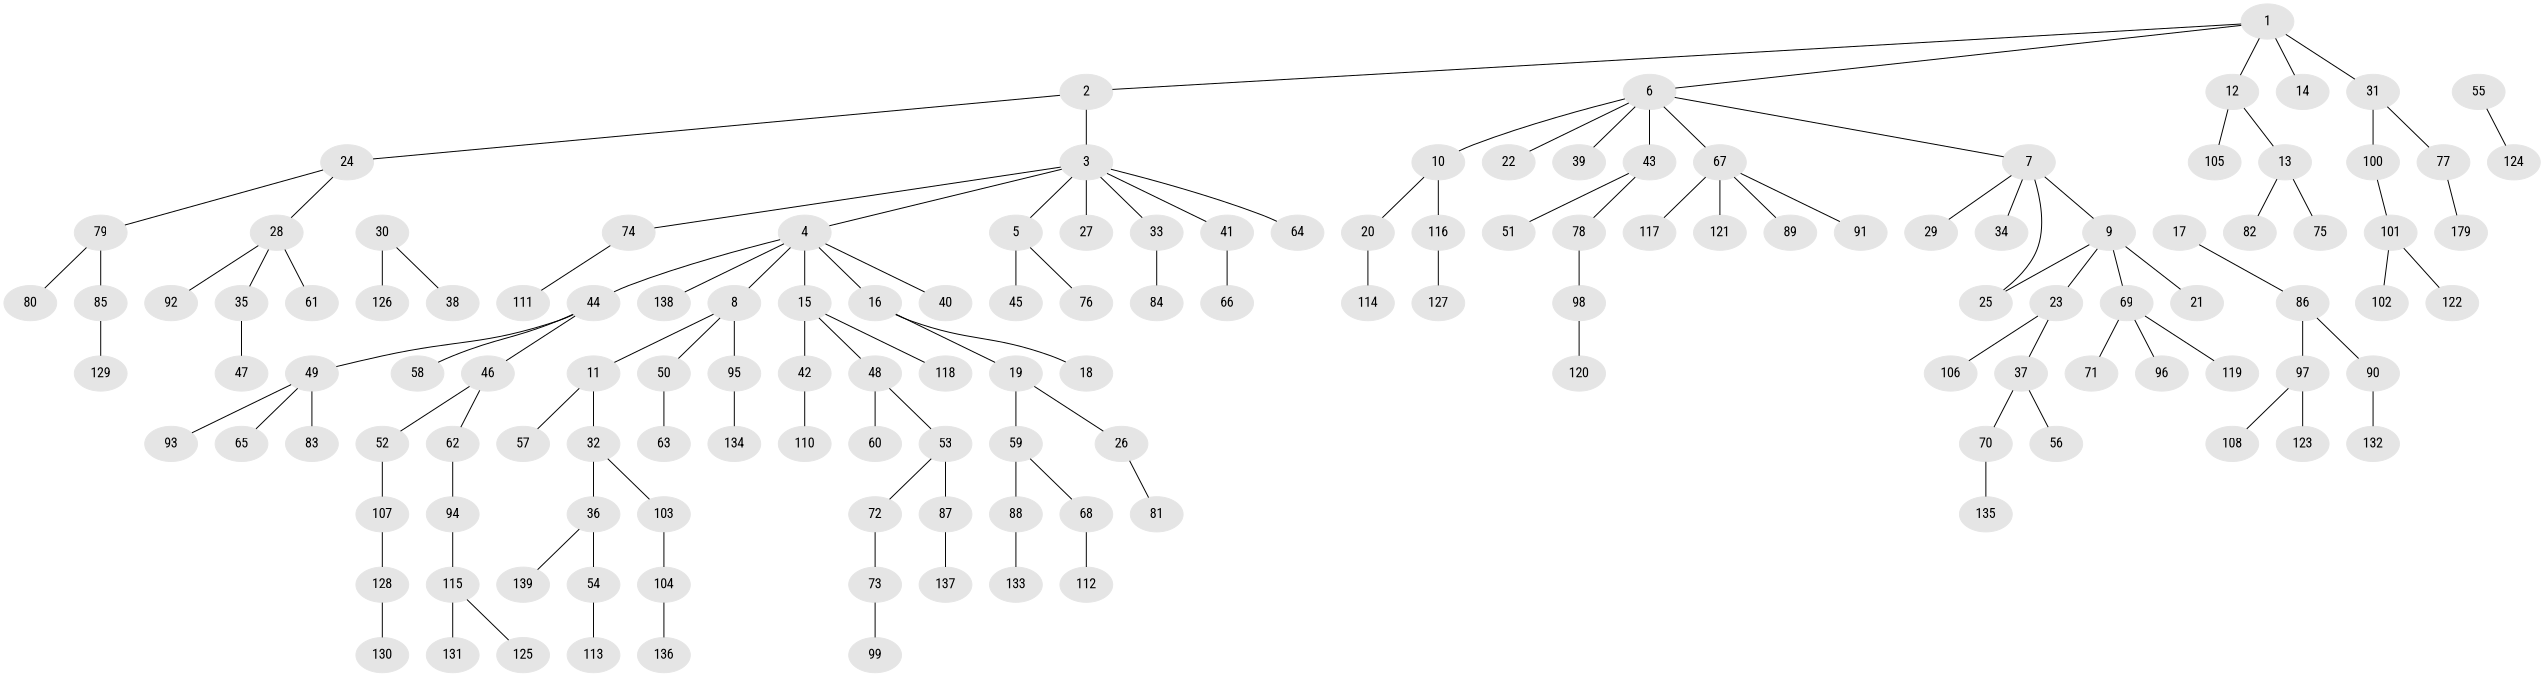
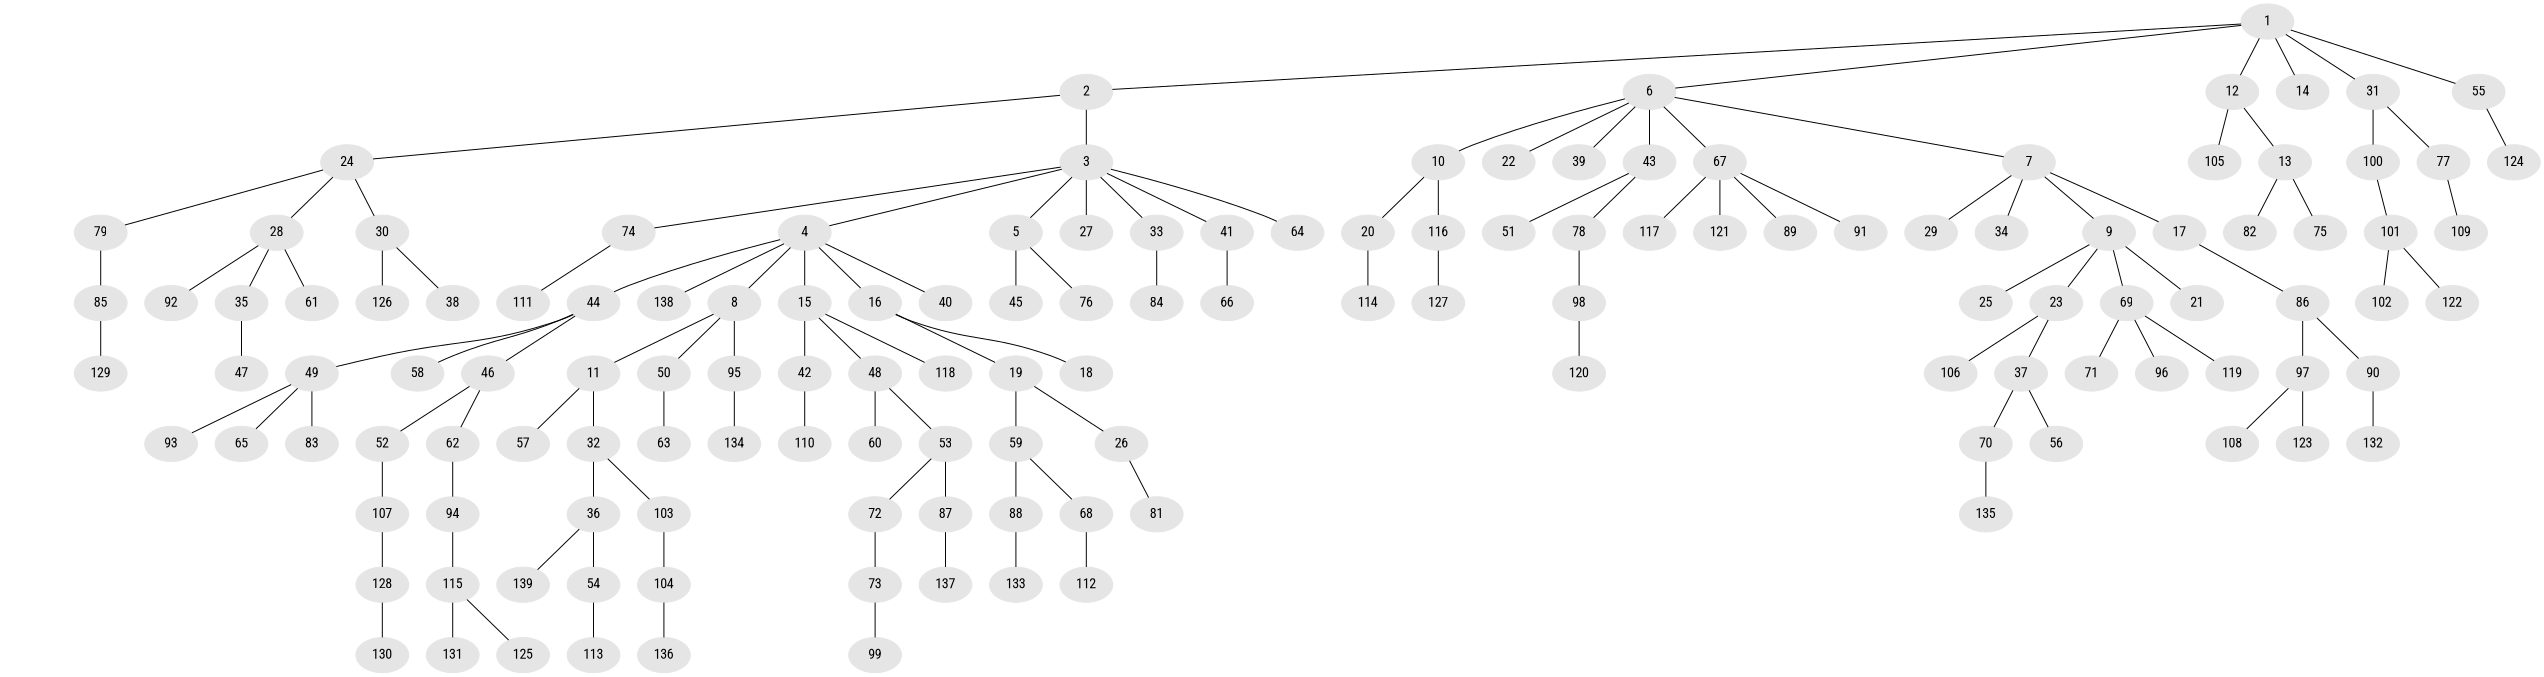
edge "1" -- "55": added
edge "24" -- "30": added
node "179": label "179" -> "109"
edge "7" -- "25": now "7" -- "17"
node "80": removed
